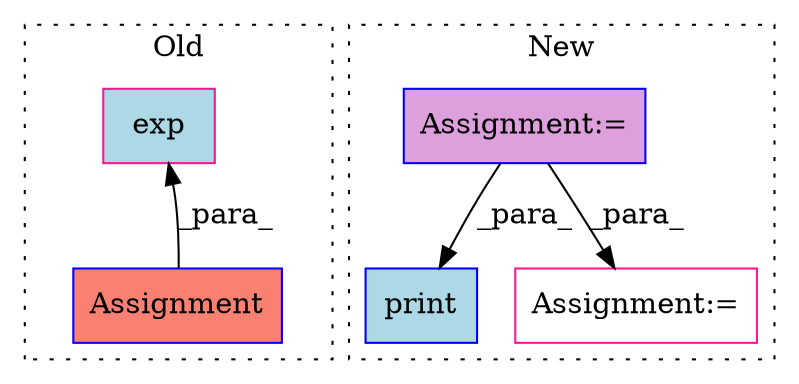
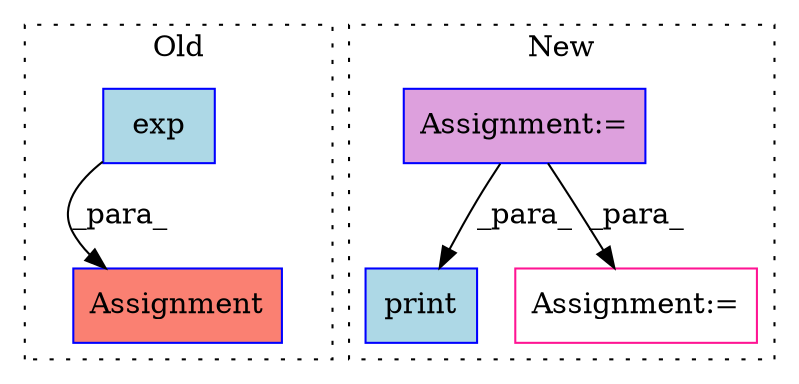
node "exp": color deeppink -> blue
edge "Assignment" -> "exp": reversed
